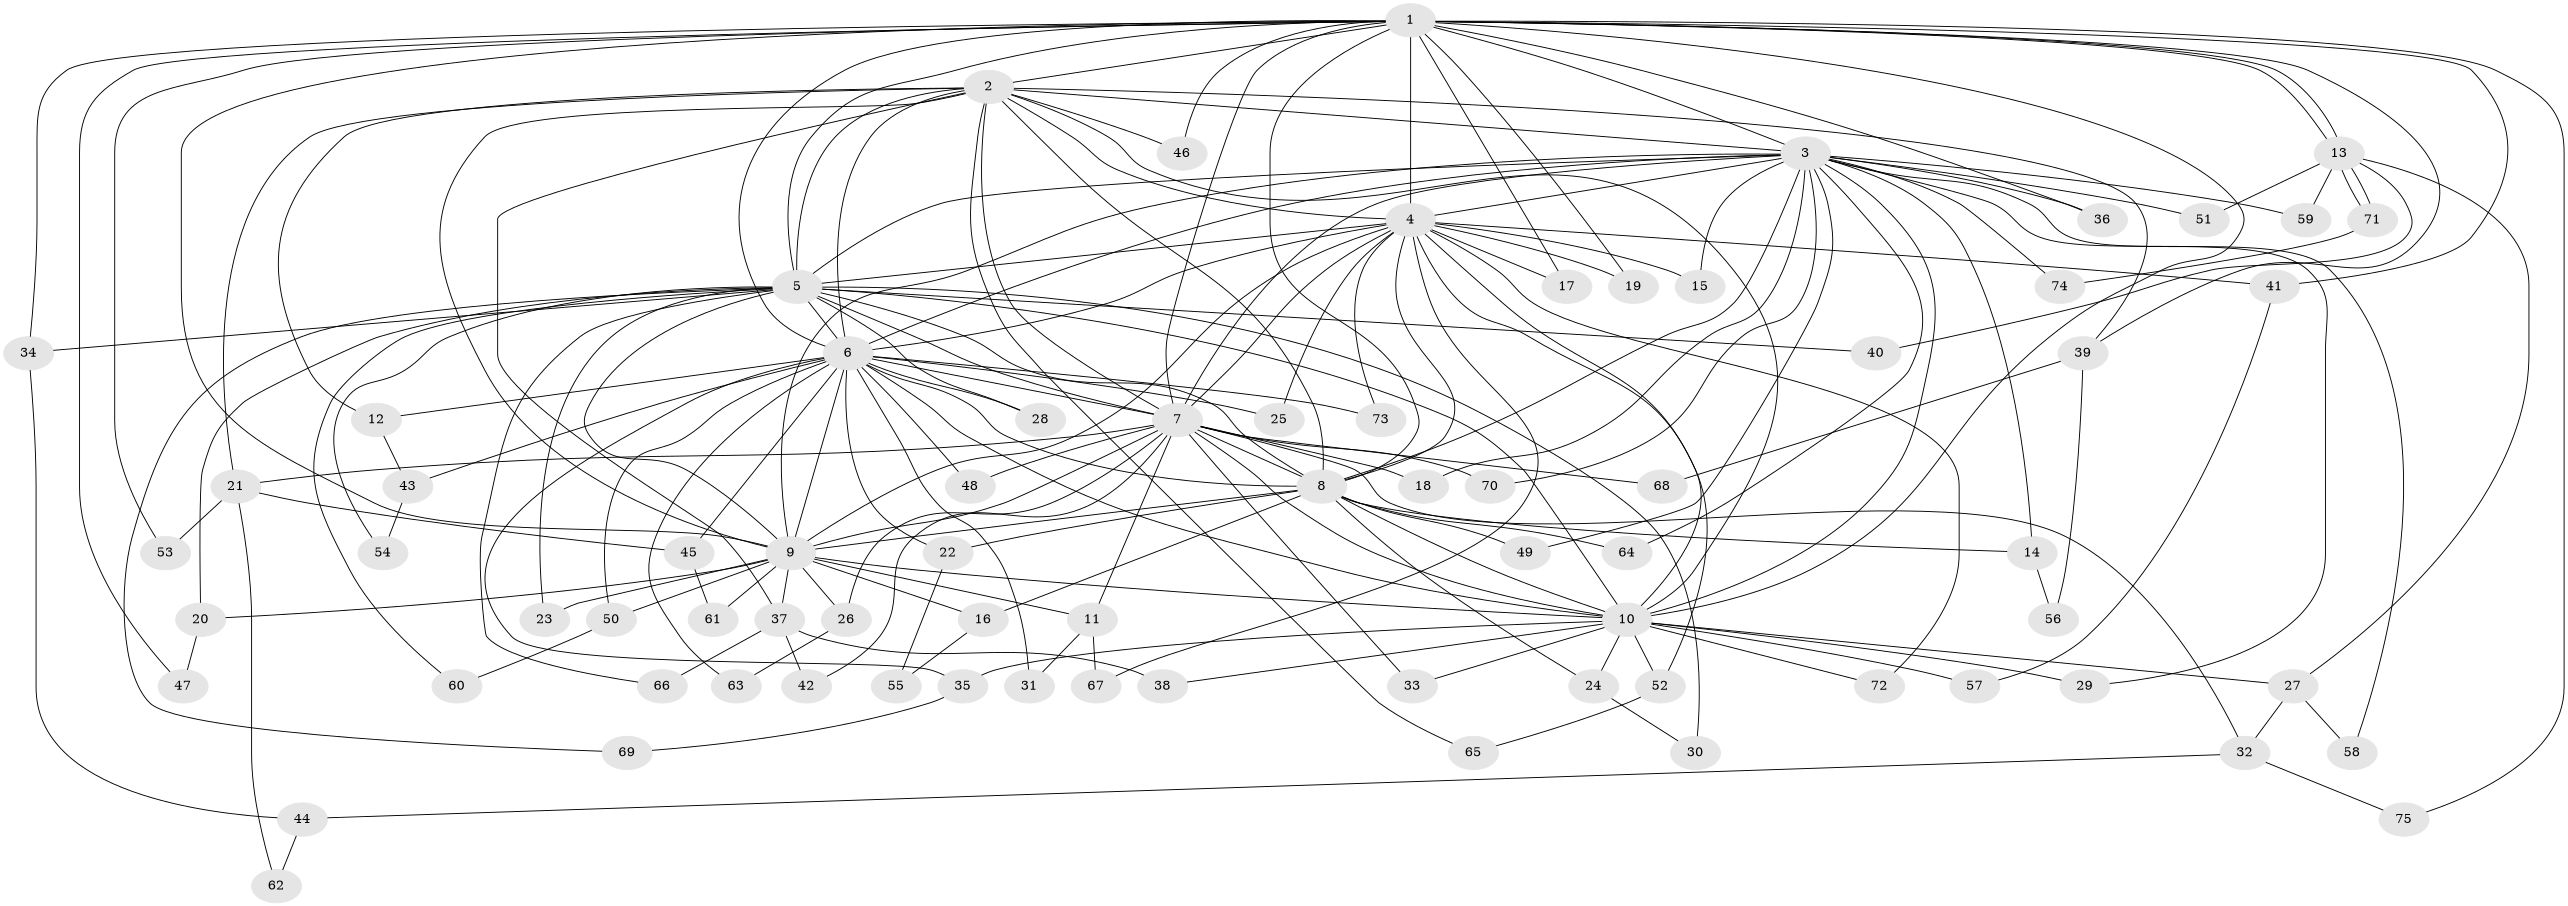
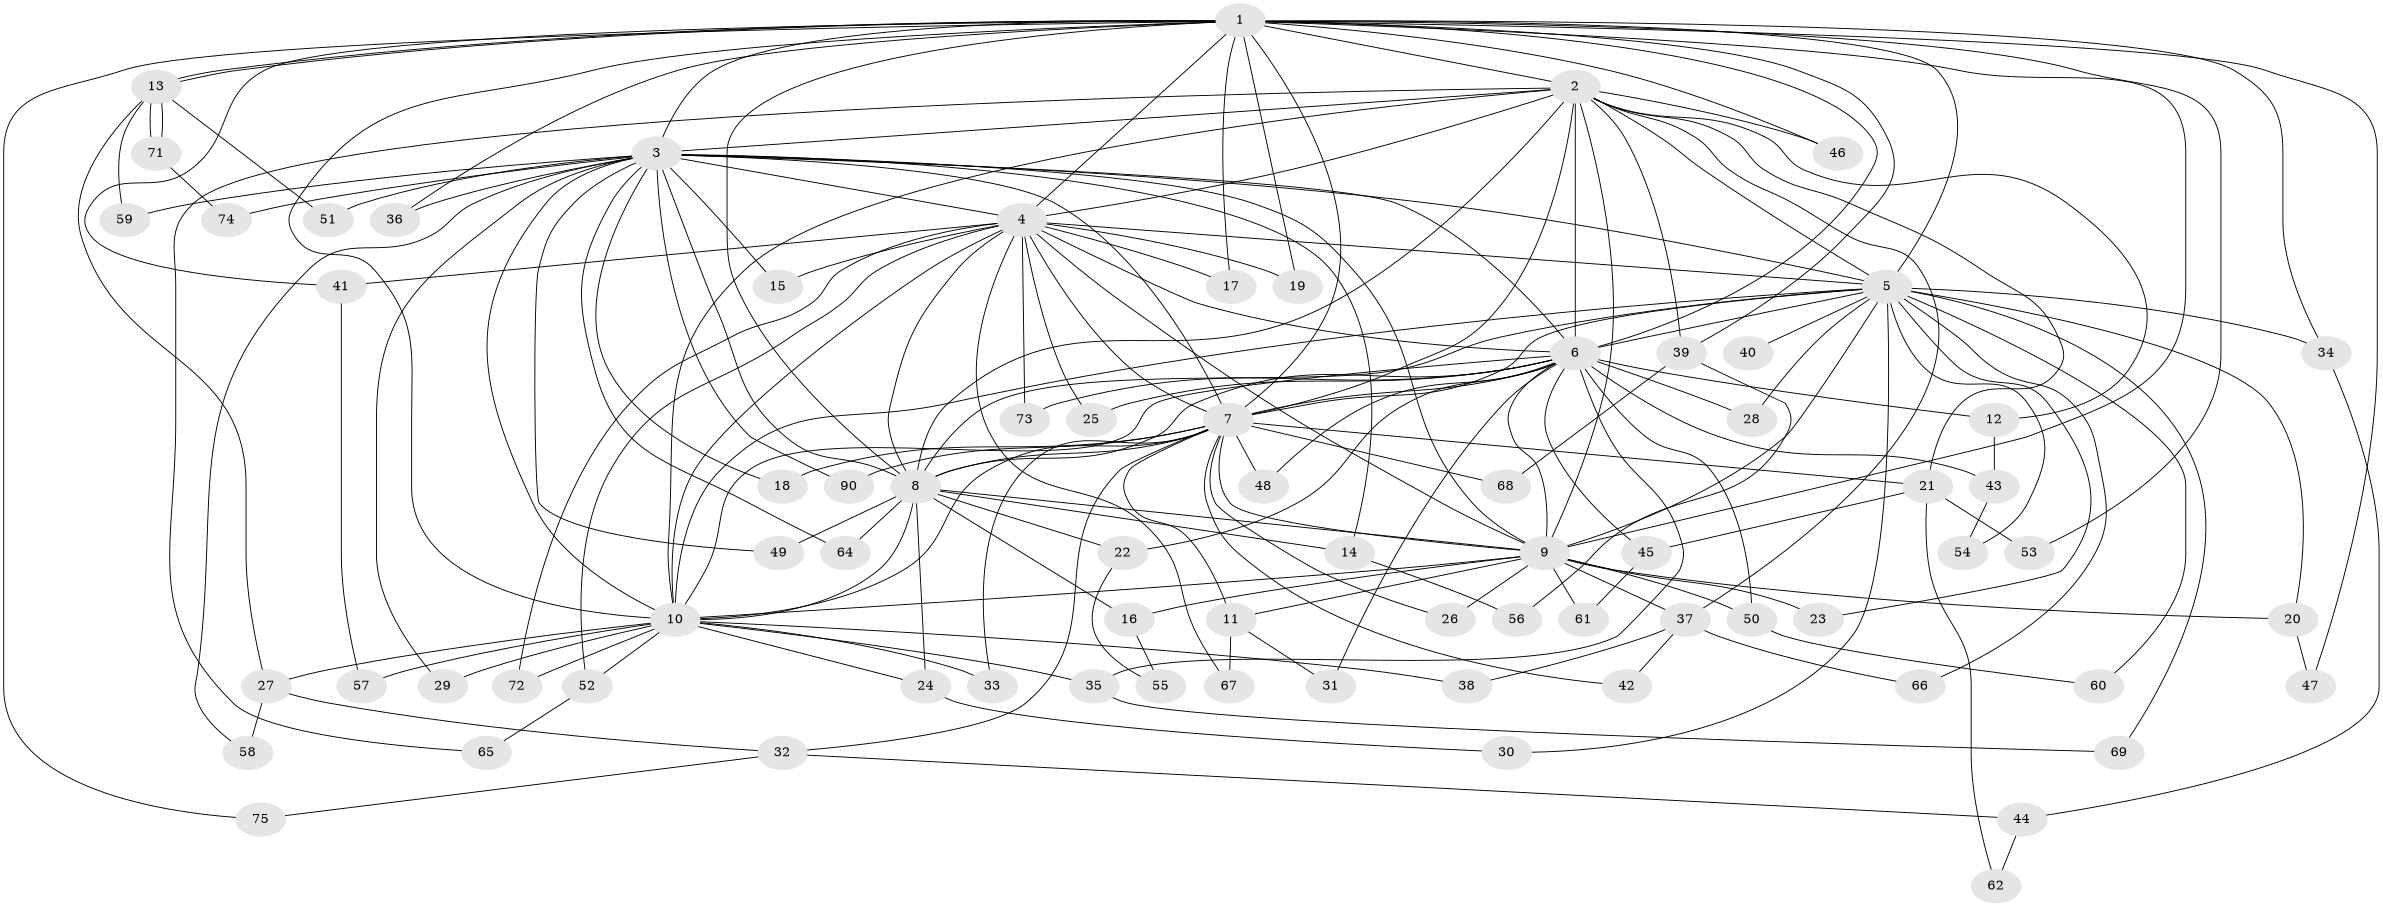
edge "13" -- "40": removed
node "70": label "70" -> "90"
node "63": removed
